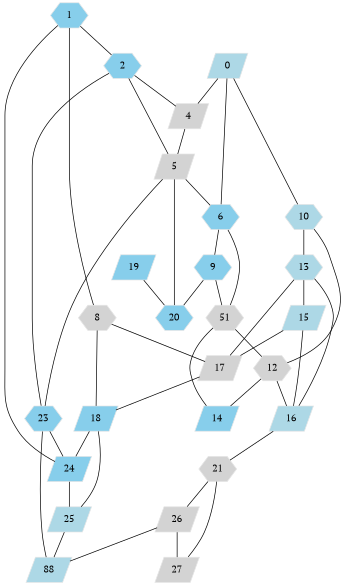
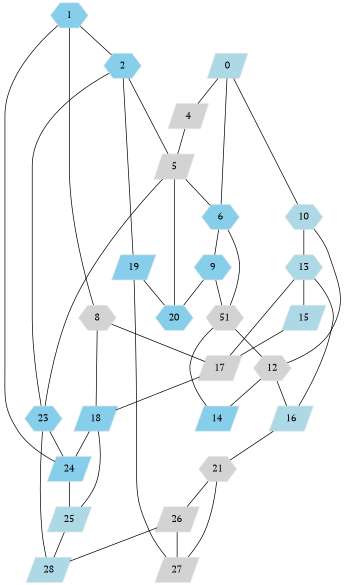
edge "2" -- "4": now "2" -- "19"
edge "15" -- "16": removed
edge "19" -- "27": added
node "88": label "88" -> "28"
